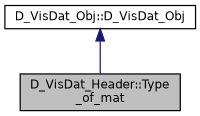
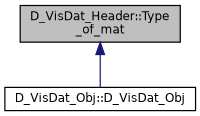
edge "D_VisDat_Header::Type _of_mat" -> "D_VisDat_Obj::D_VisDat_Obj": reversed
